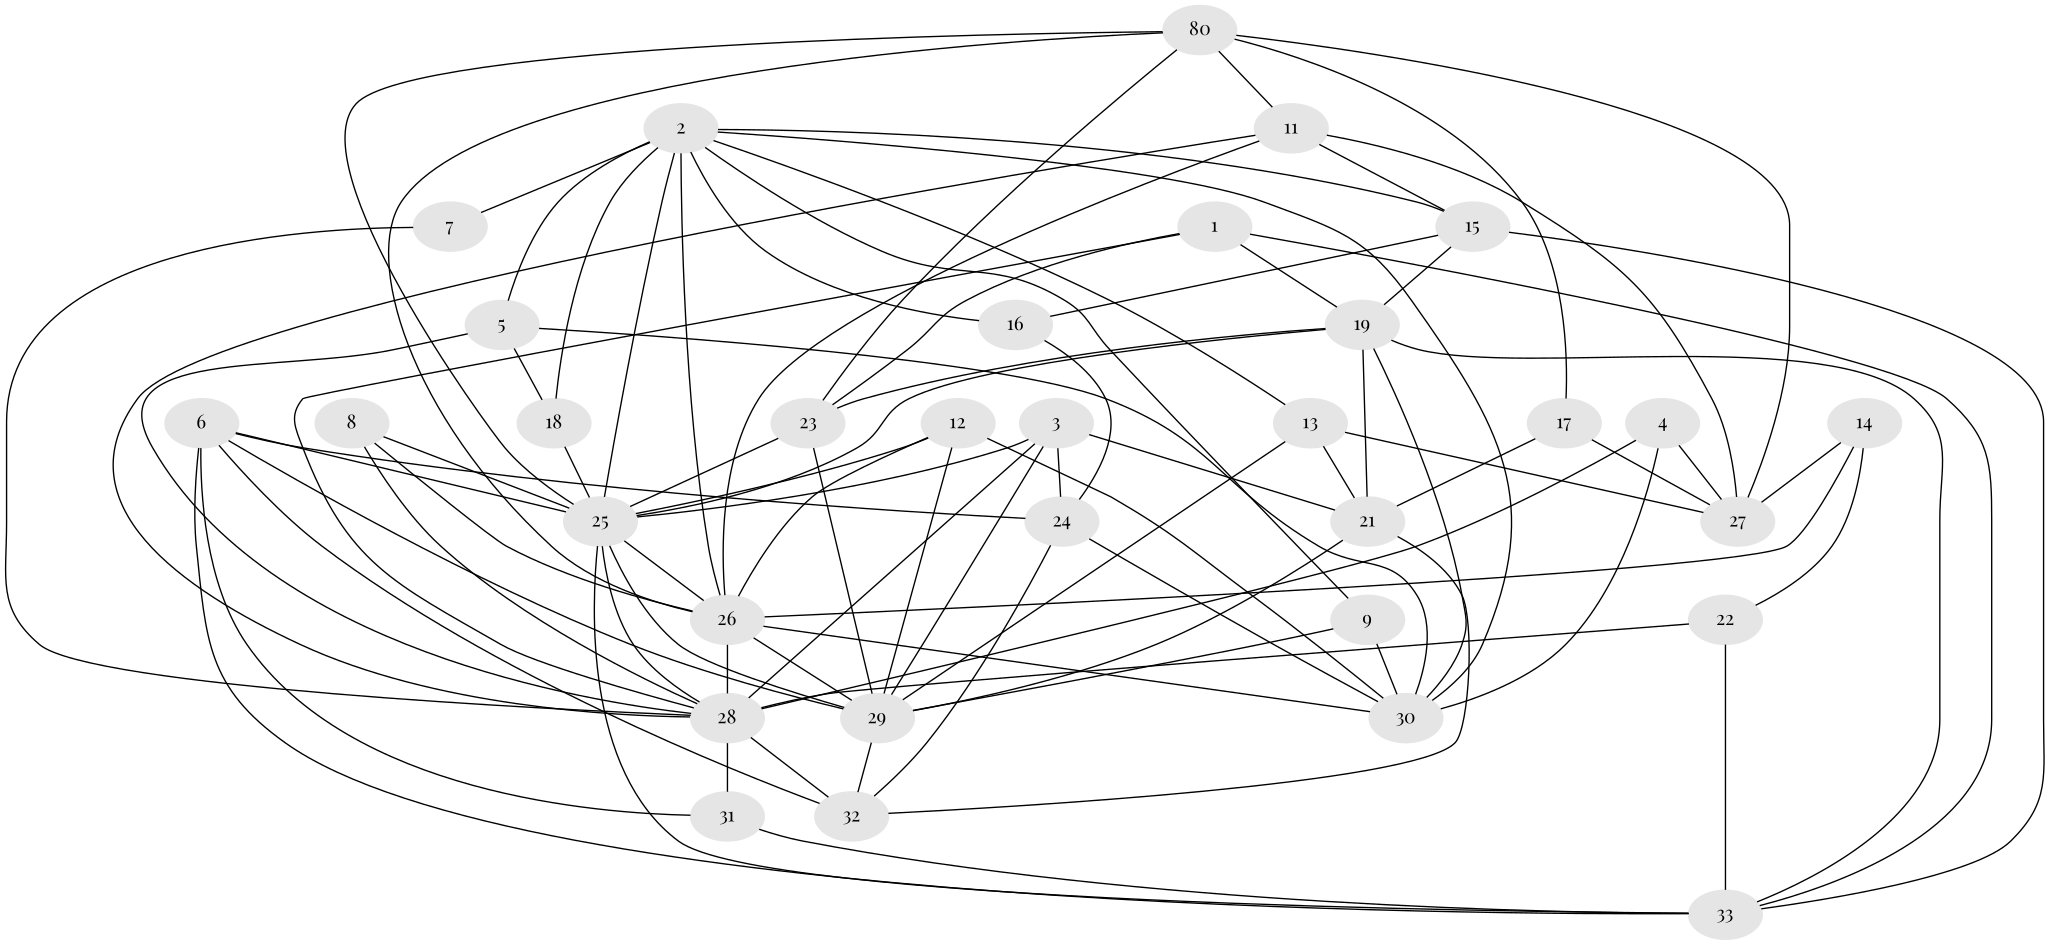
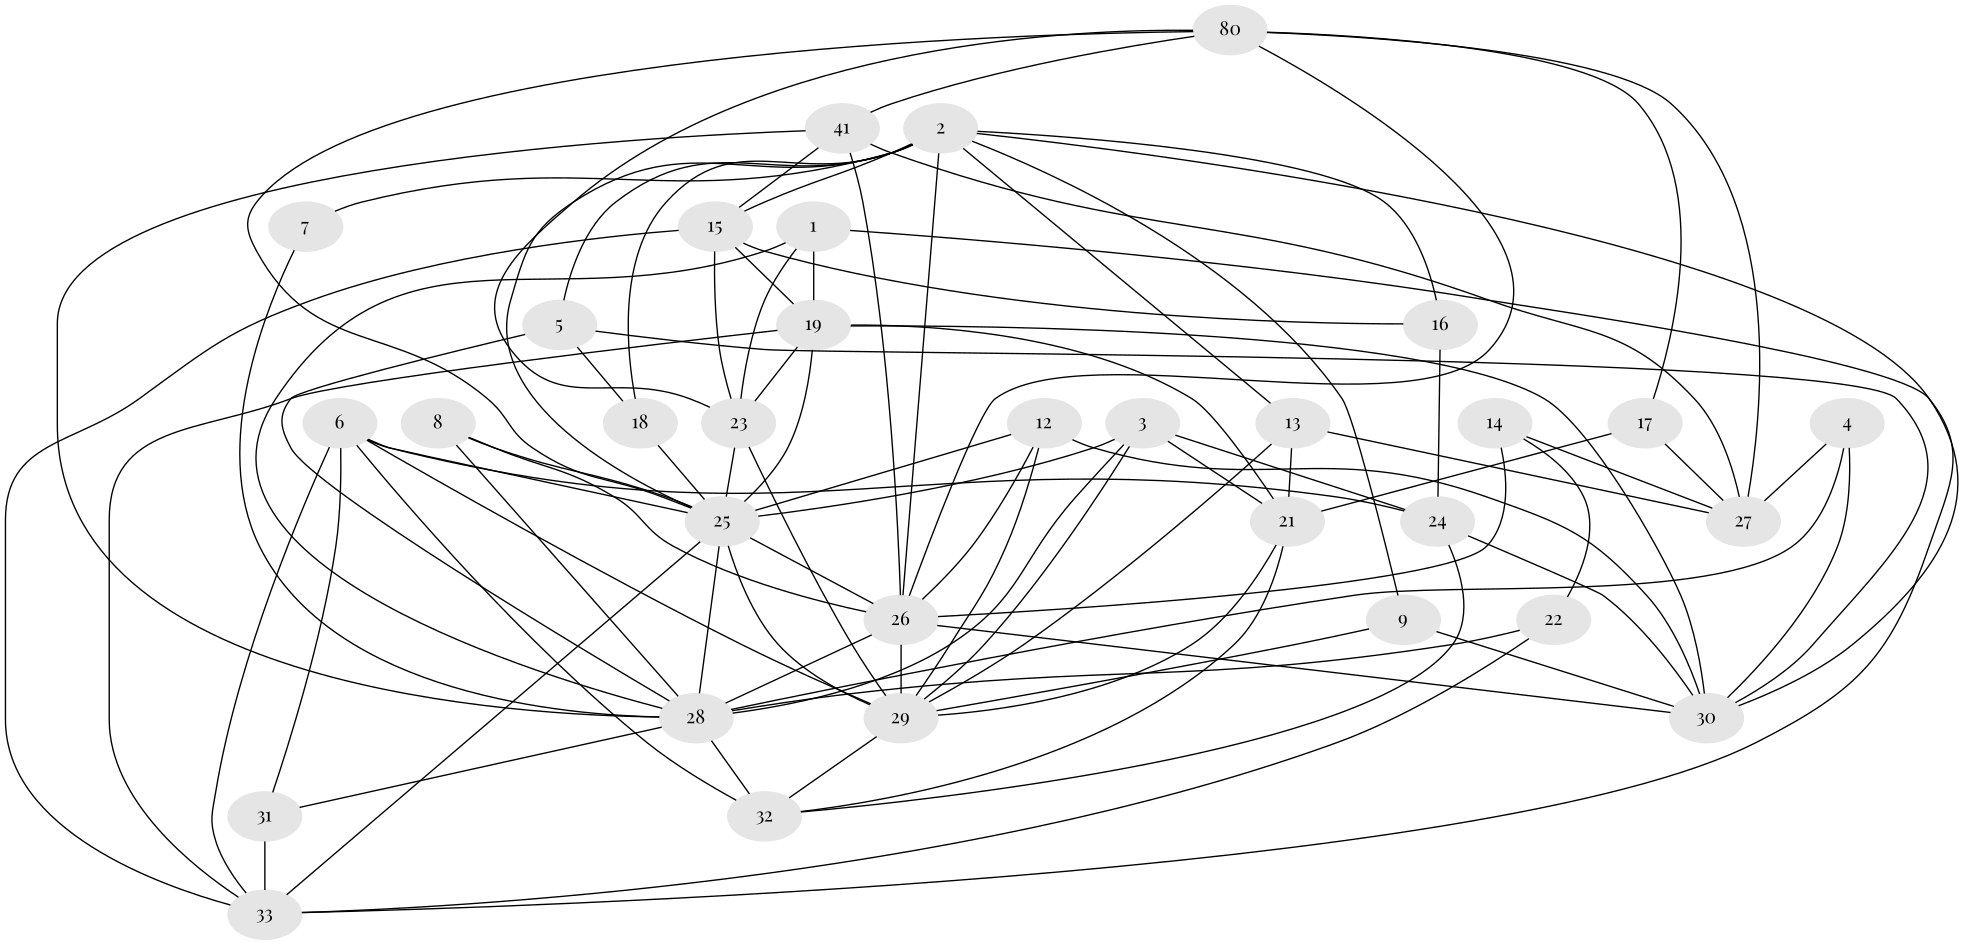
node "11": label "11" -> "41"
edge "15" -- "23": added
